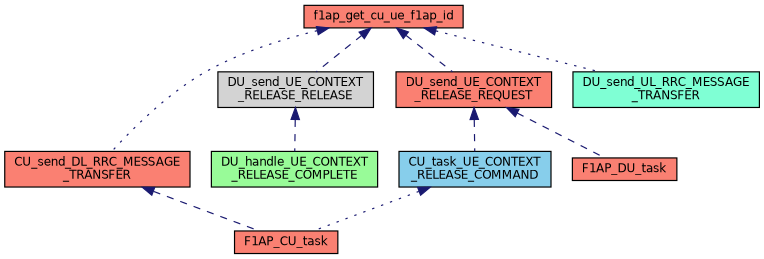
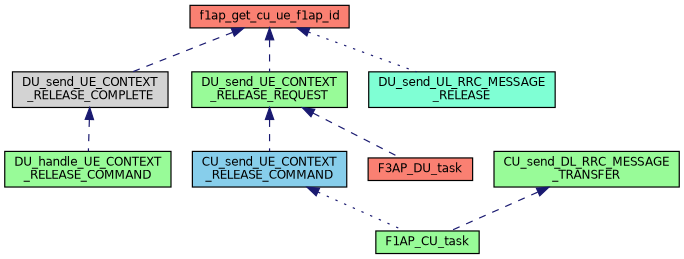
edge "CU_send_DL_RRC_MESSAGE _TRANSFER" -> "f1ap_get_cu_ue_f1ap_id": removed
node "DU_send_UE_CONTEXT _RELEASE_RELEASE": label "DU_send_UE_CONTEXT _RELEASE_RELEASE" -> "DU_send_UE_CONTEXT _RELEASE_COMPLETE"
node "DU_send_UE_CONTEXT _RELEASE_REQUEST": fillcolor salmon -> palegreen
node "DU_send_UL_RRC_MESSAGE _TRANSFER": label "DU_send_UL_RRC_MESSAGE _TRANSFER" -> "DU_send_UL_RRC_MESSAGE _RELEASE"
node "CU_send_DL_RRC_MESSAGE _TRANSFER": fillcolor salmon -> palegreen
node "DU_handle_UE_CONTEXT _RELEASE_COMPLETE": label "DU_handle_UE_CONTEXT _RELEASE_COMPLETE" -> "DU_handle_UE_CONTEXT _RELEASE_COMMAND"
node "CU_task_UE_CONTEXT _RELEASE_COMMAND": label "CU_task_UE_CONTEXT _RELEASE_COMMAND" -> "CU_send_UE_CONTEXT _RELEASE_COMMAND"
node "F1AP_DU_task": label "F1AP_DU_task" -> "F3AP_DU_task"
node "F1AP_CU_task": fillcolor salmon -> palegreen
